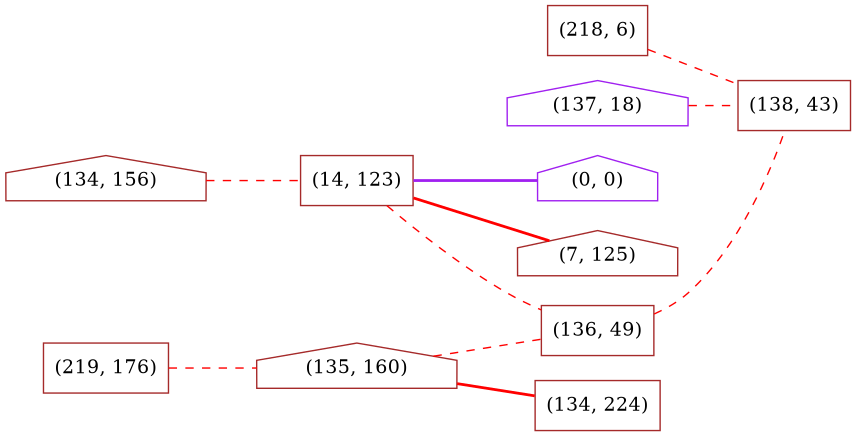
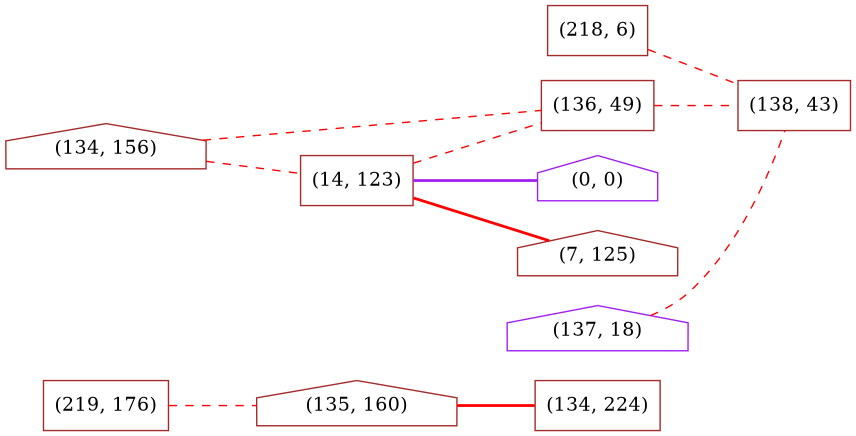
edge "(136, 49)" -- "(135, 160)": now "(136, 49)" -- "(134, 156)"
